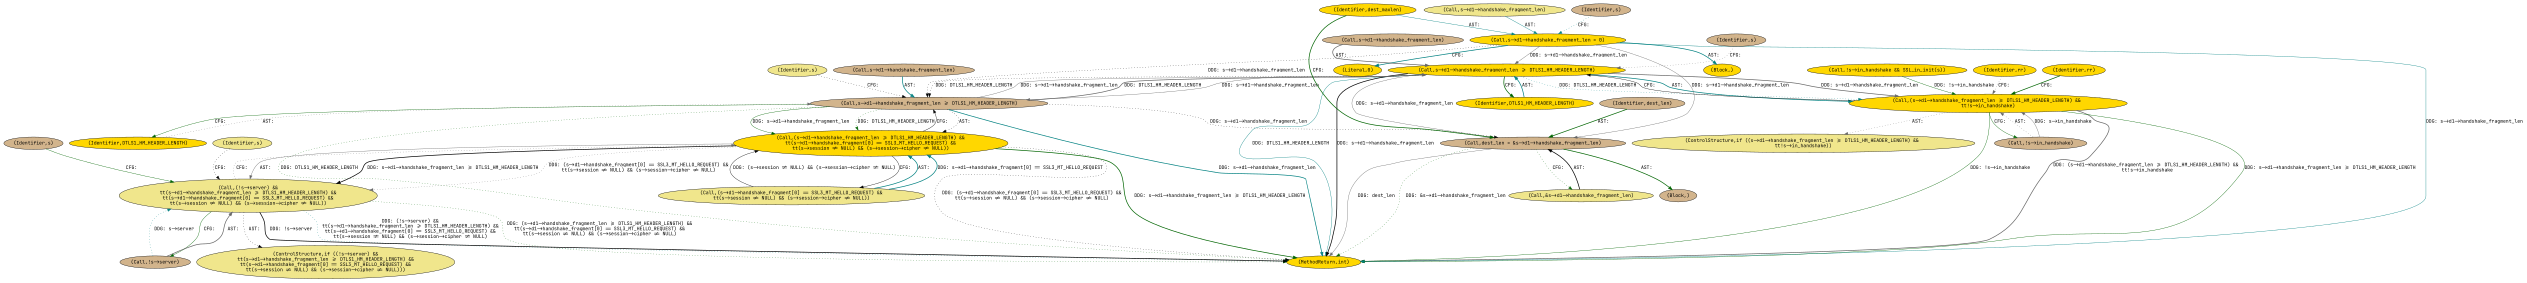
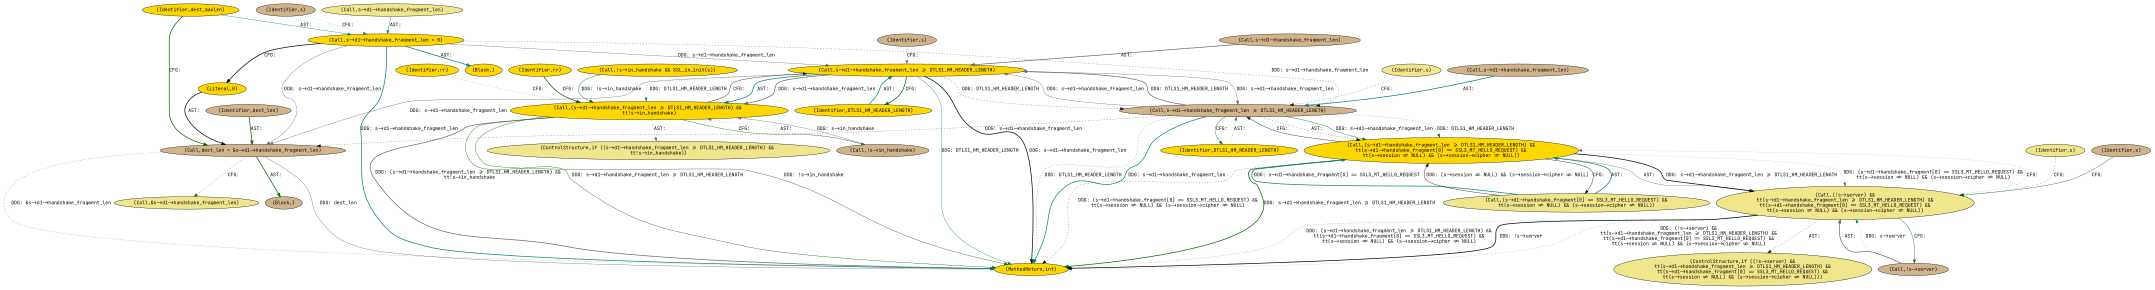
edge "(Call,s->d1->handshake_fragment_len = 0)" -> "(Literal,0)": color teal -> black
edge "(Call,&s->d1->handshake_fragment_len)" -> "(Call,dest_len = &s->d1->handshake_fragment_len)": now "(Literal,0)" -> "(Call,dest_len = &s->d1->handshake_fragment_len)"
edge "(Call,s->d1->handshake_fragment_len = 0)" -> "(MethodReturn,int)": style solid -> bold
